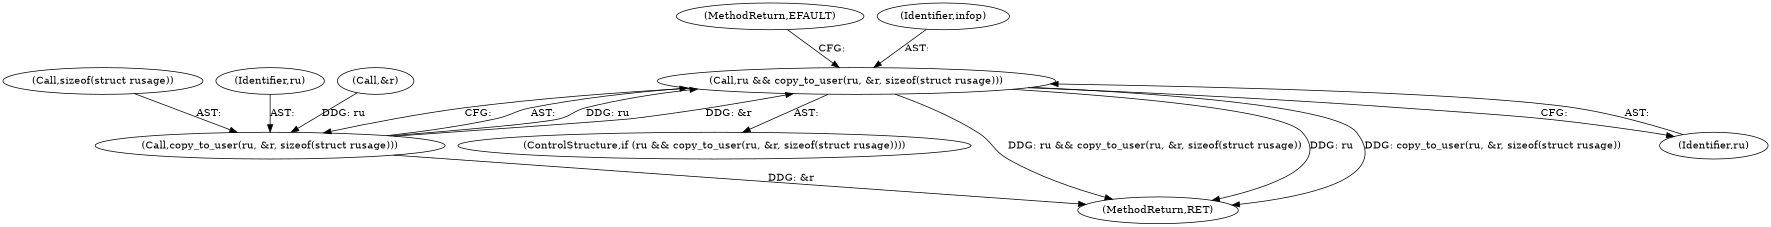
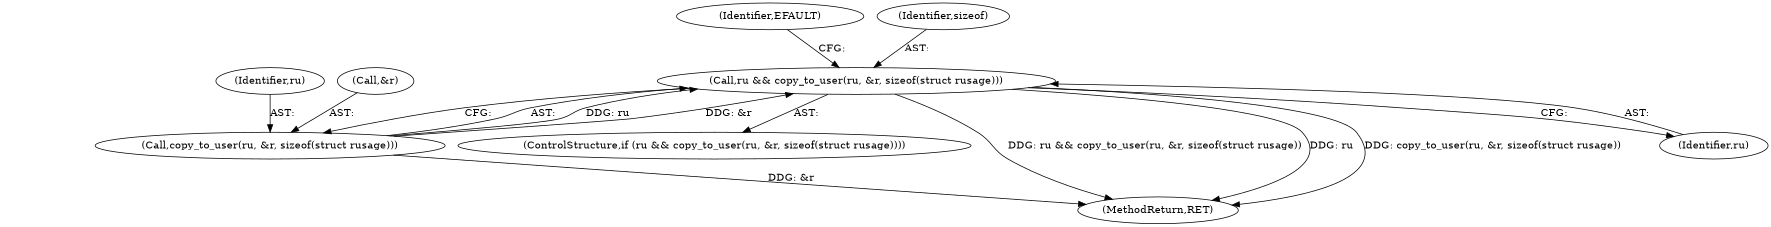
node "(MethodReturn,EFAULT)": label "(MethodReturn,EFAULT)" -> "(Identifier,EFAULT)"
node "(Identifier,infop)": label "(Identifier,infop)" -> "(Identifier,sizeof)"
node "(Call,sizeof(struct rusage))": removed
edge "(Call,&r)" -> "(Call,copy_to_user(ru, &r, sizeof(struct rusage)))": label "DDG: ru" -> "AST: "
